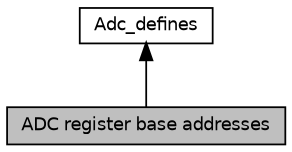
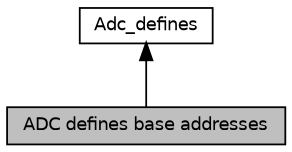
node "ADC register base addresses": label "ADC register base addresses" -> "ADC defines base addresses"
